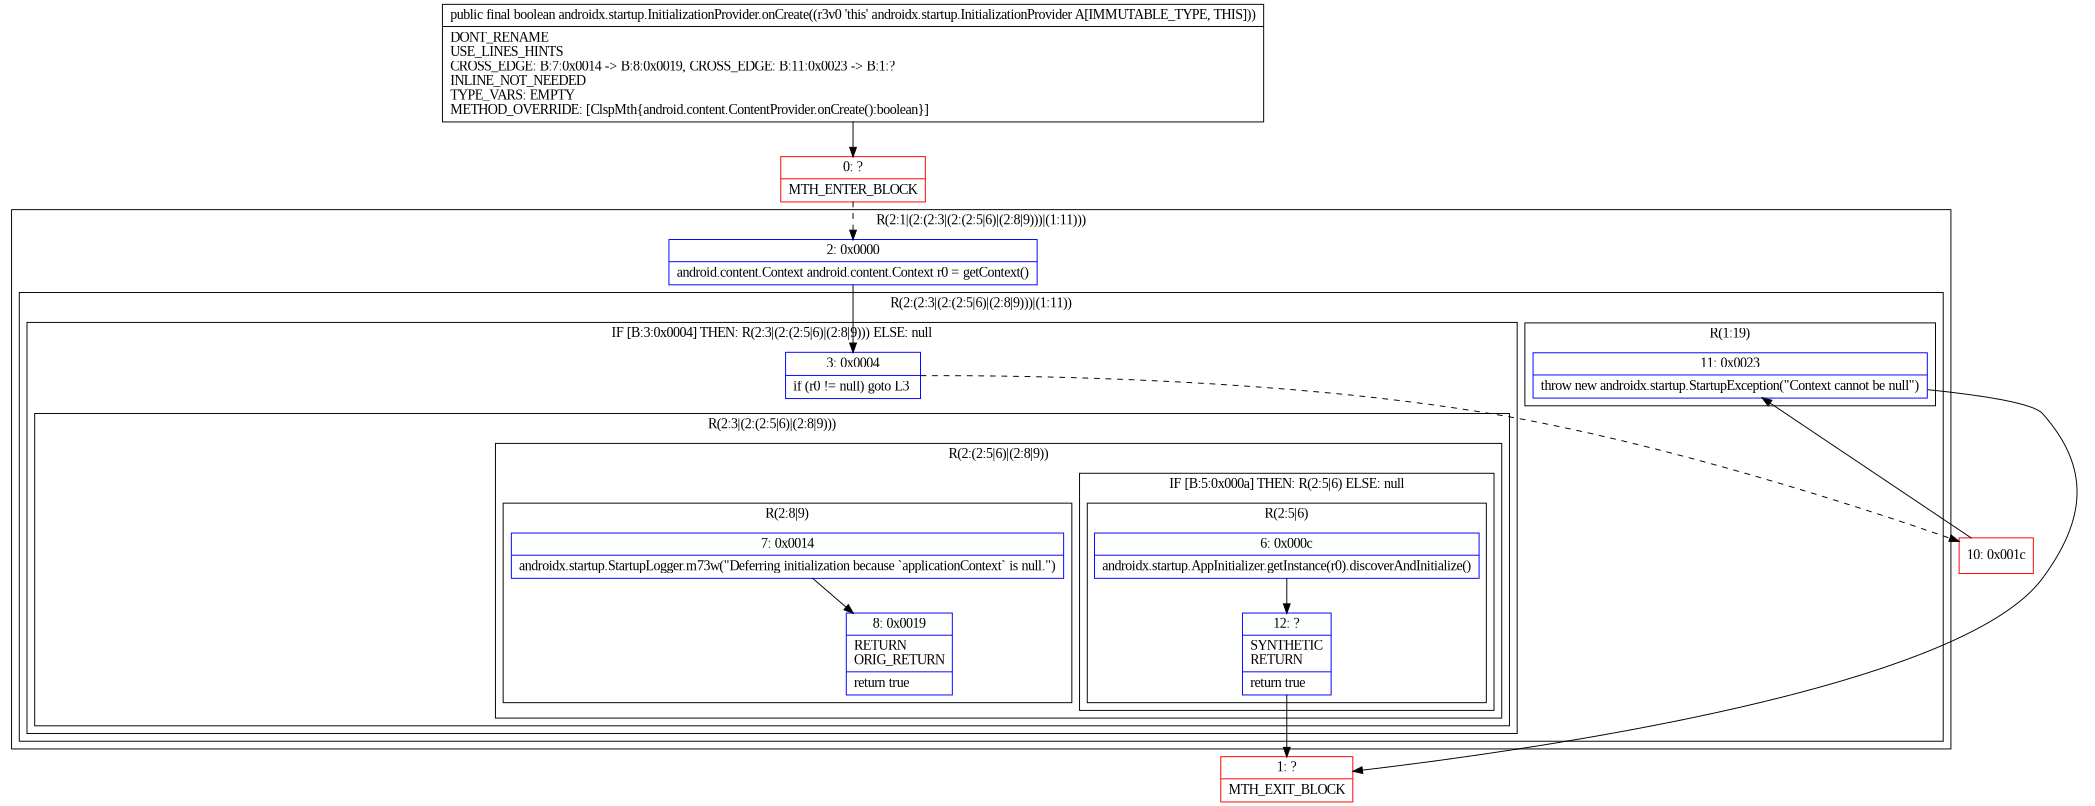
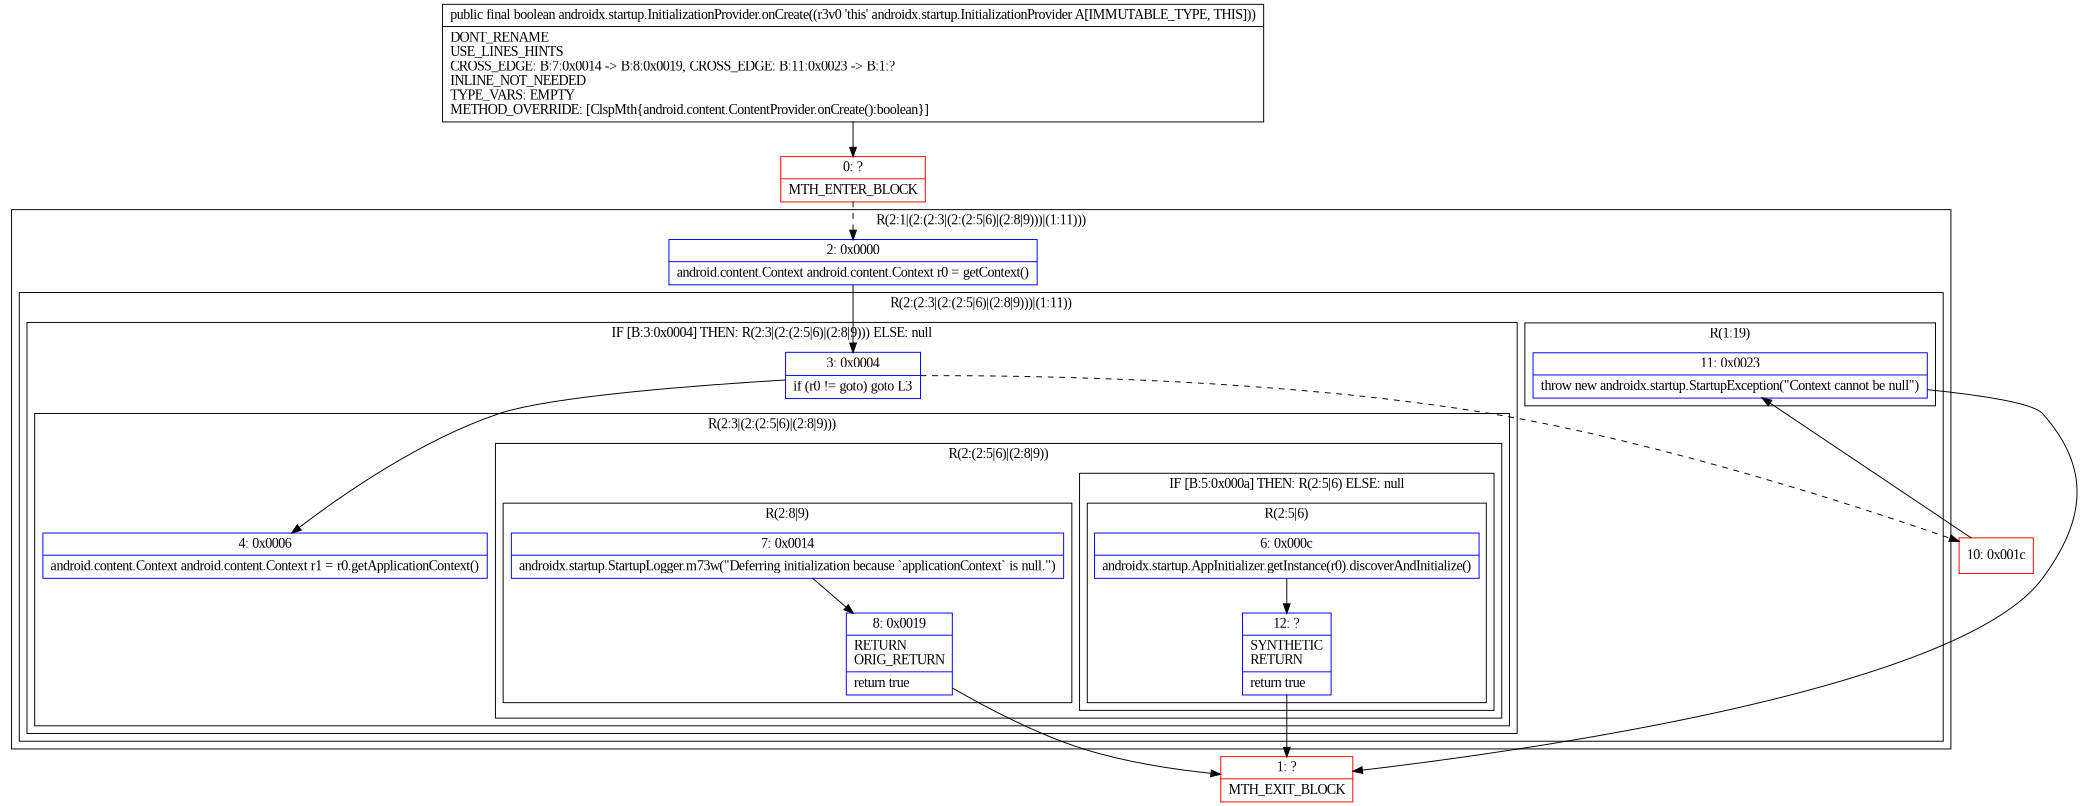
node "3: 0x0004": text "if (r0 != null) goto L3" -> "if (r0 != goto) goto L3"
node "4: 0x0006": added
edge "8: 0x0019" -> "1: ?": added
